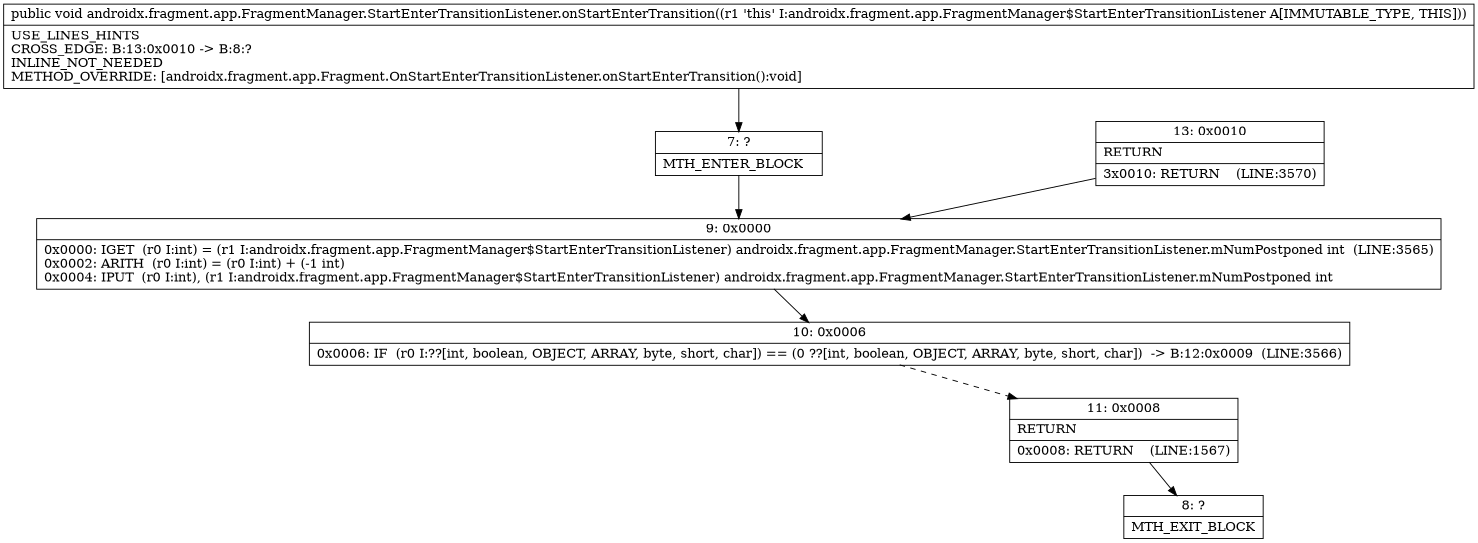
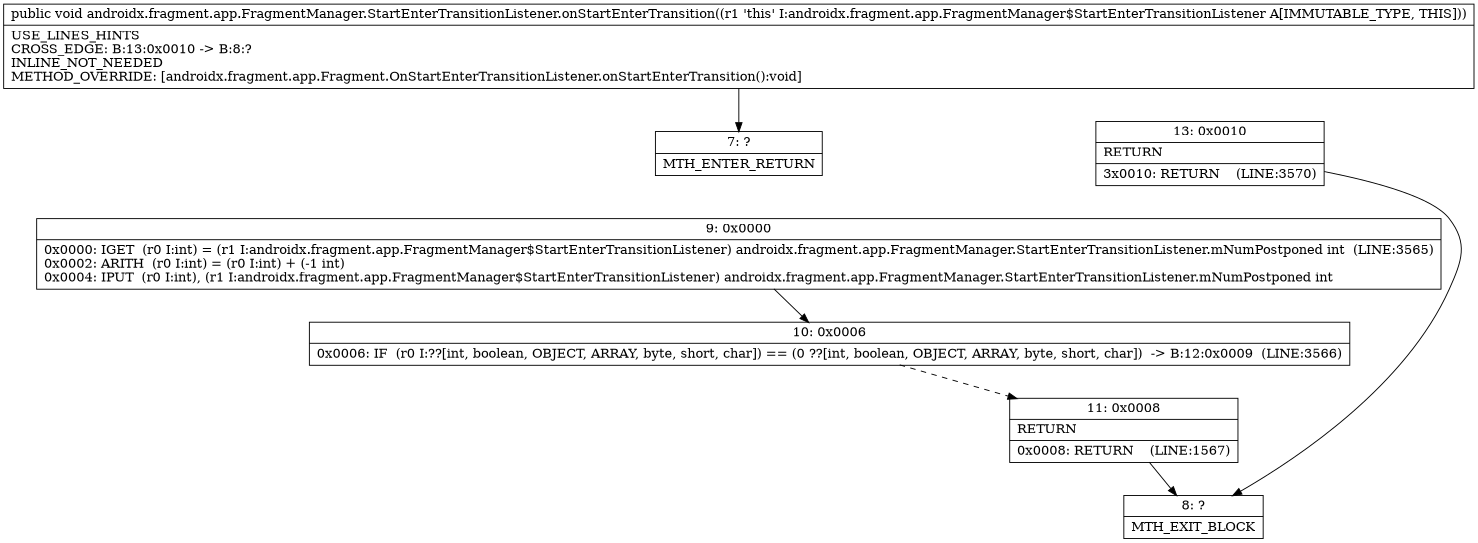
node "7: ?": text "MTH_ENTER_BLOCK" -> "MTH_ENTER_RETURN"
edge "7: ?" -> "9: 0x0000": removed
edge "13: 0x0010" -> "9: 0x0000": now "13: 0x0010" -> "8: ?"
